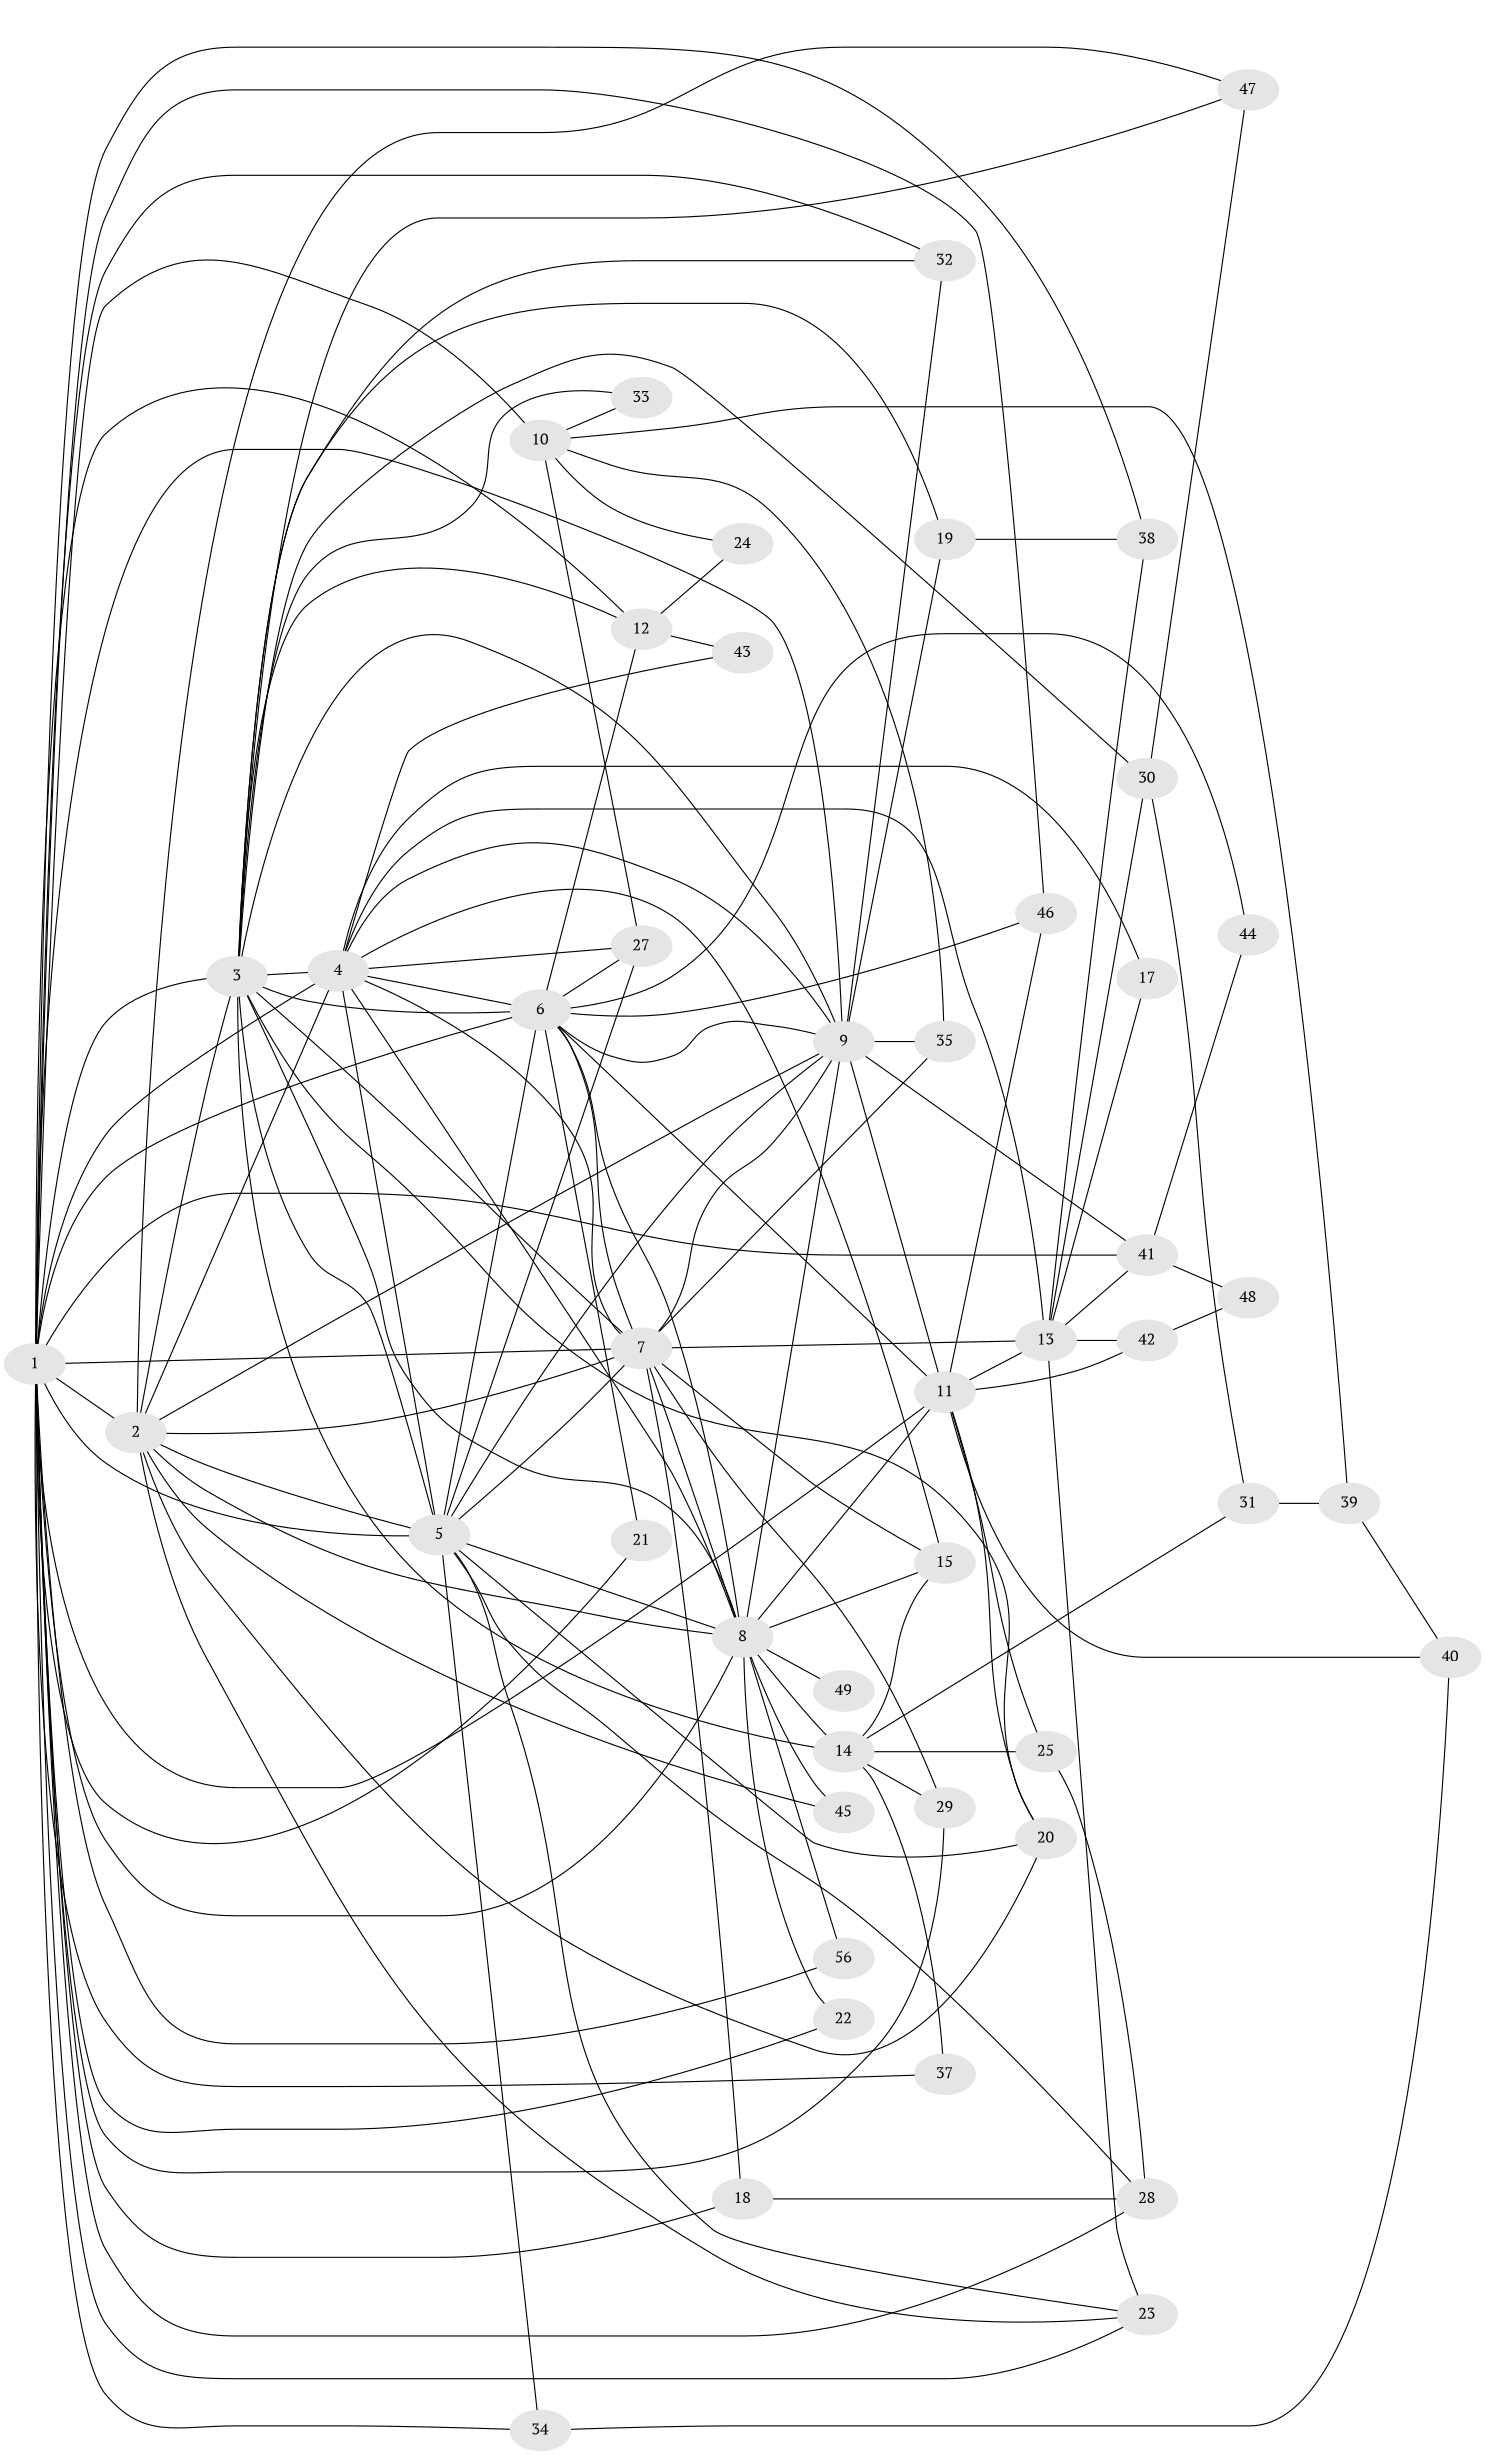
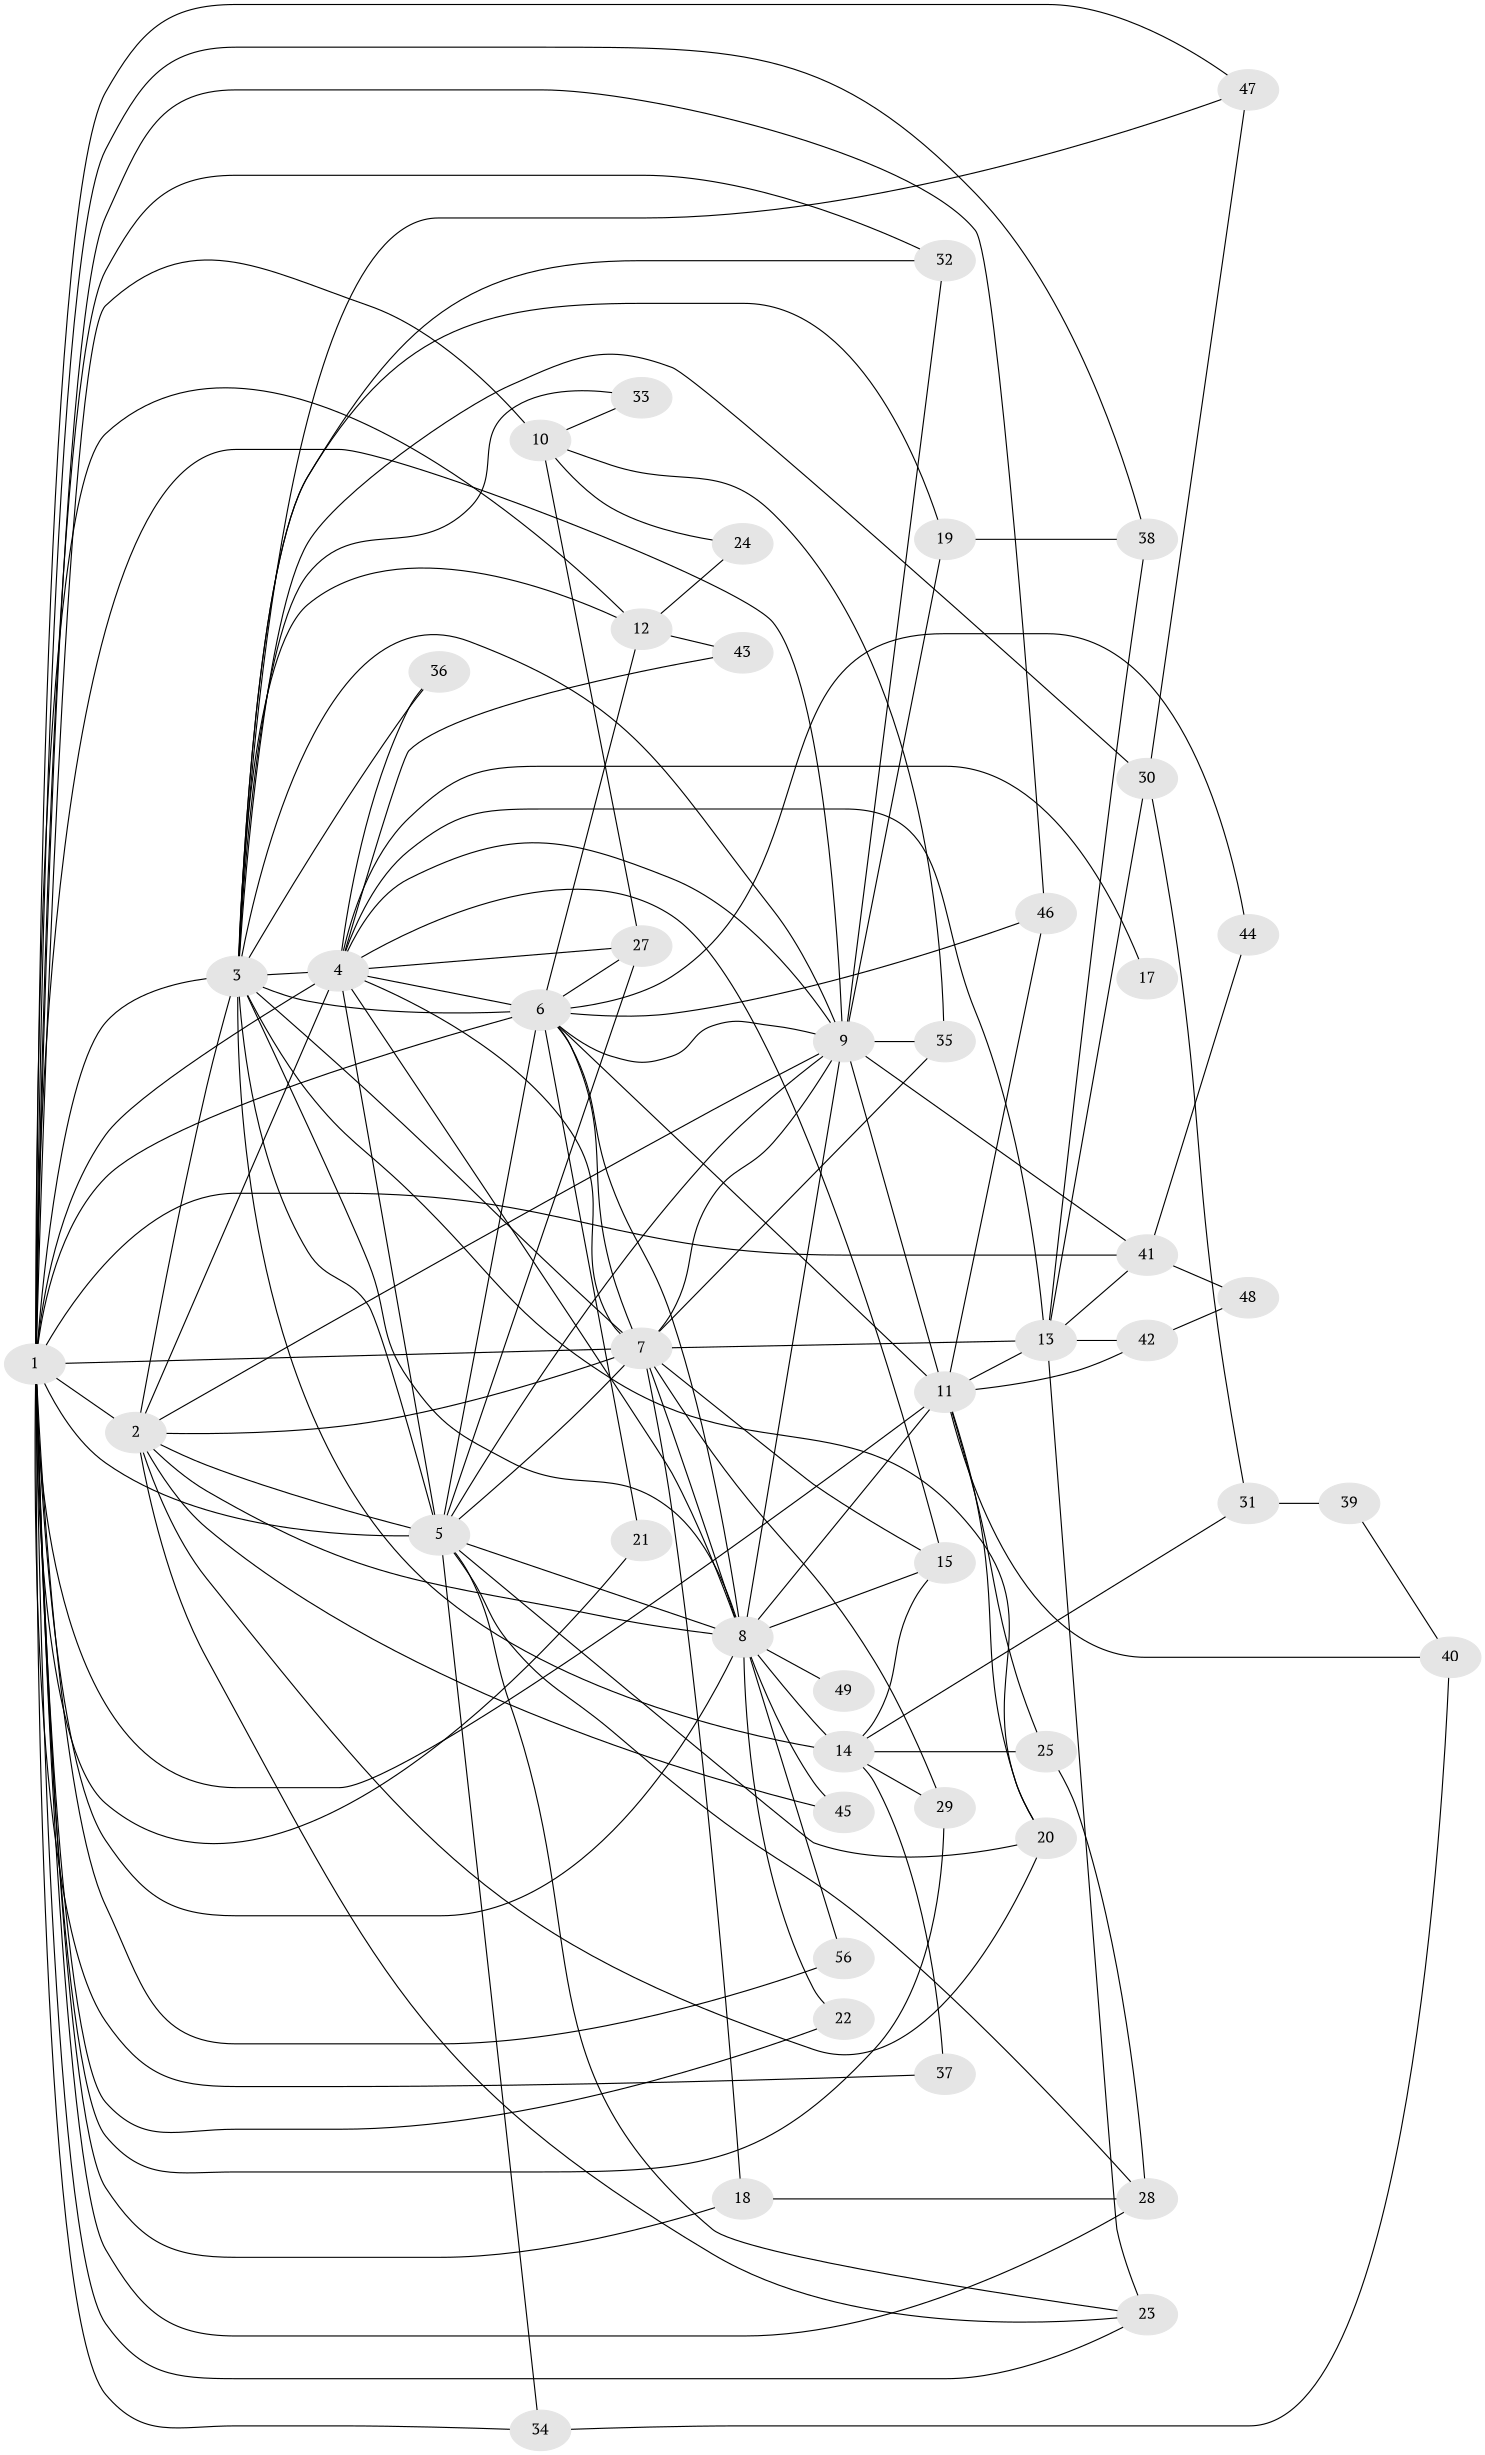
edge "47" -- "2": now "47" -- "1"
edge "10" -- "39": removed
node "36": added
edge "17" -- "13": removed
